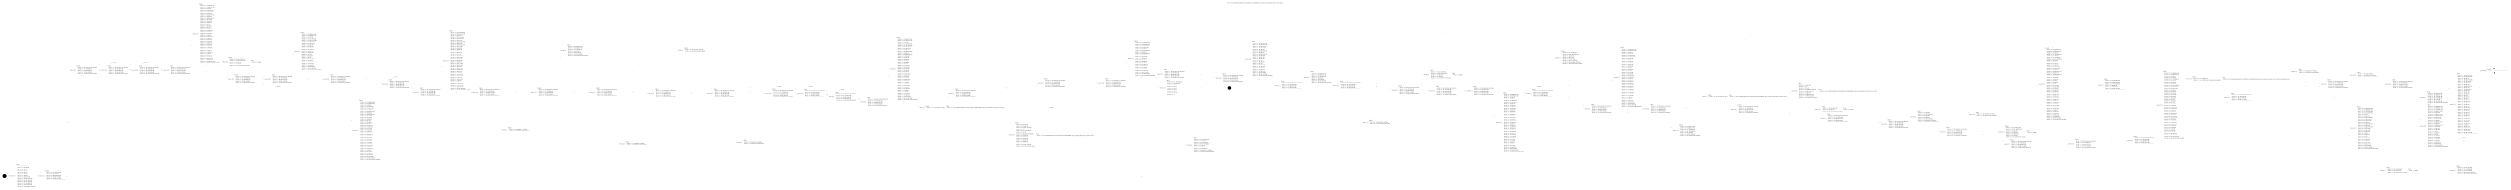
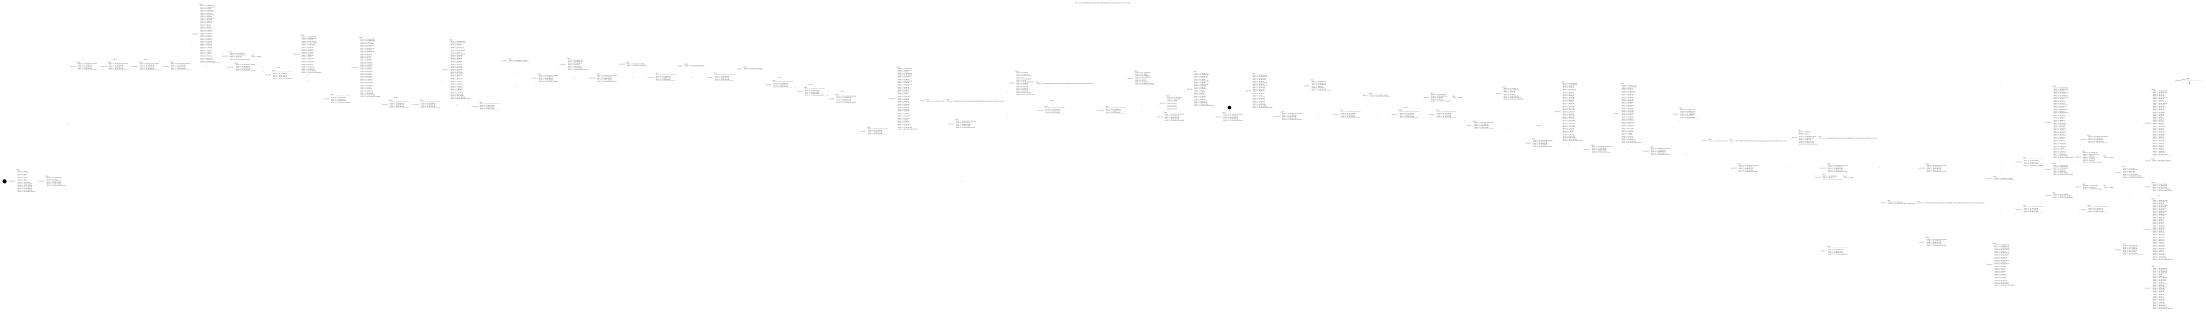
node "0x401981 [25]": removed
